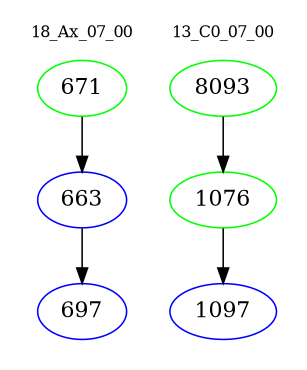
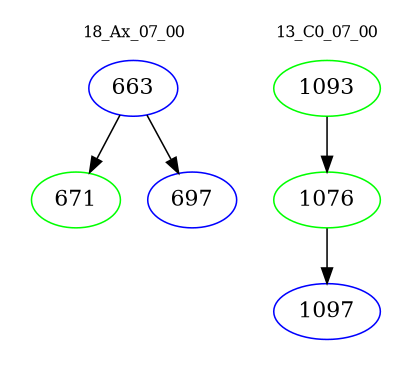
node "8093": label "8093" -> "1093"
edge "671" -> "663": reversed
